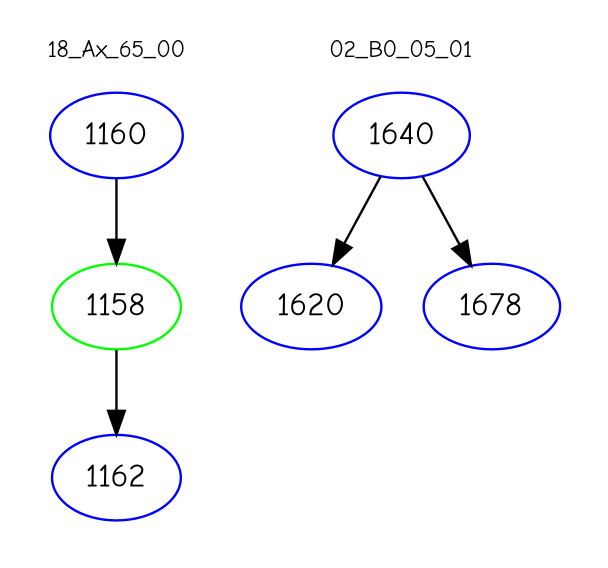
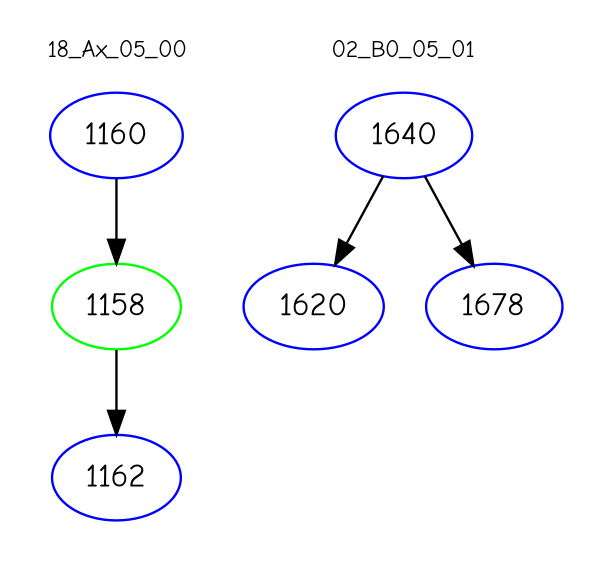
cluster "18_Ax_65_00": label "18_Ax_65_00" -> "18_Ax_05_00"
